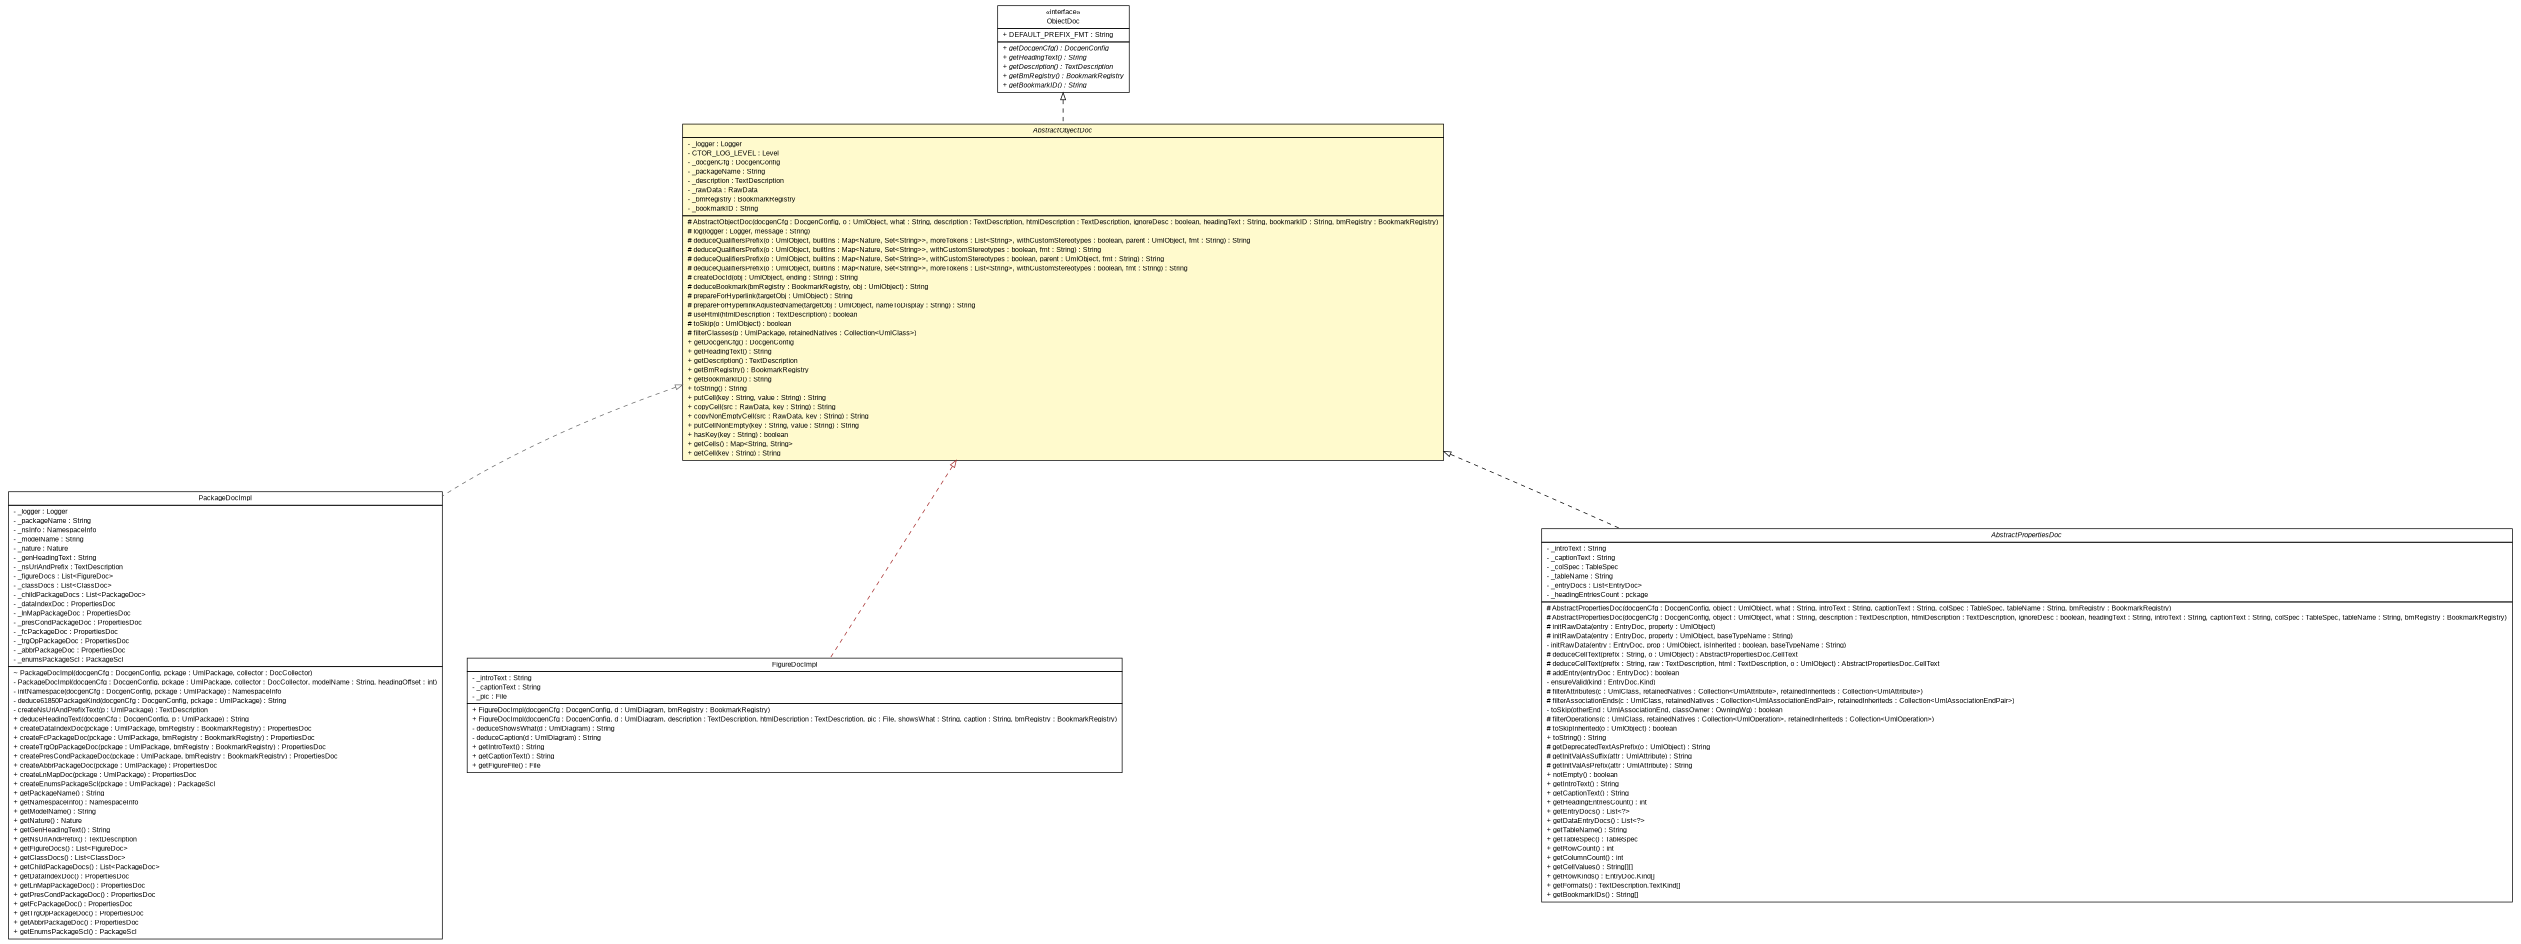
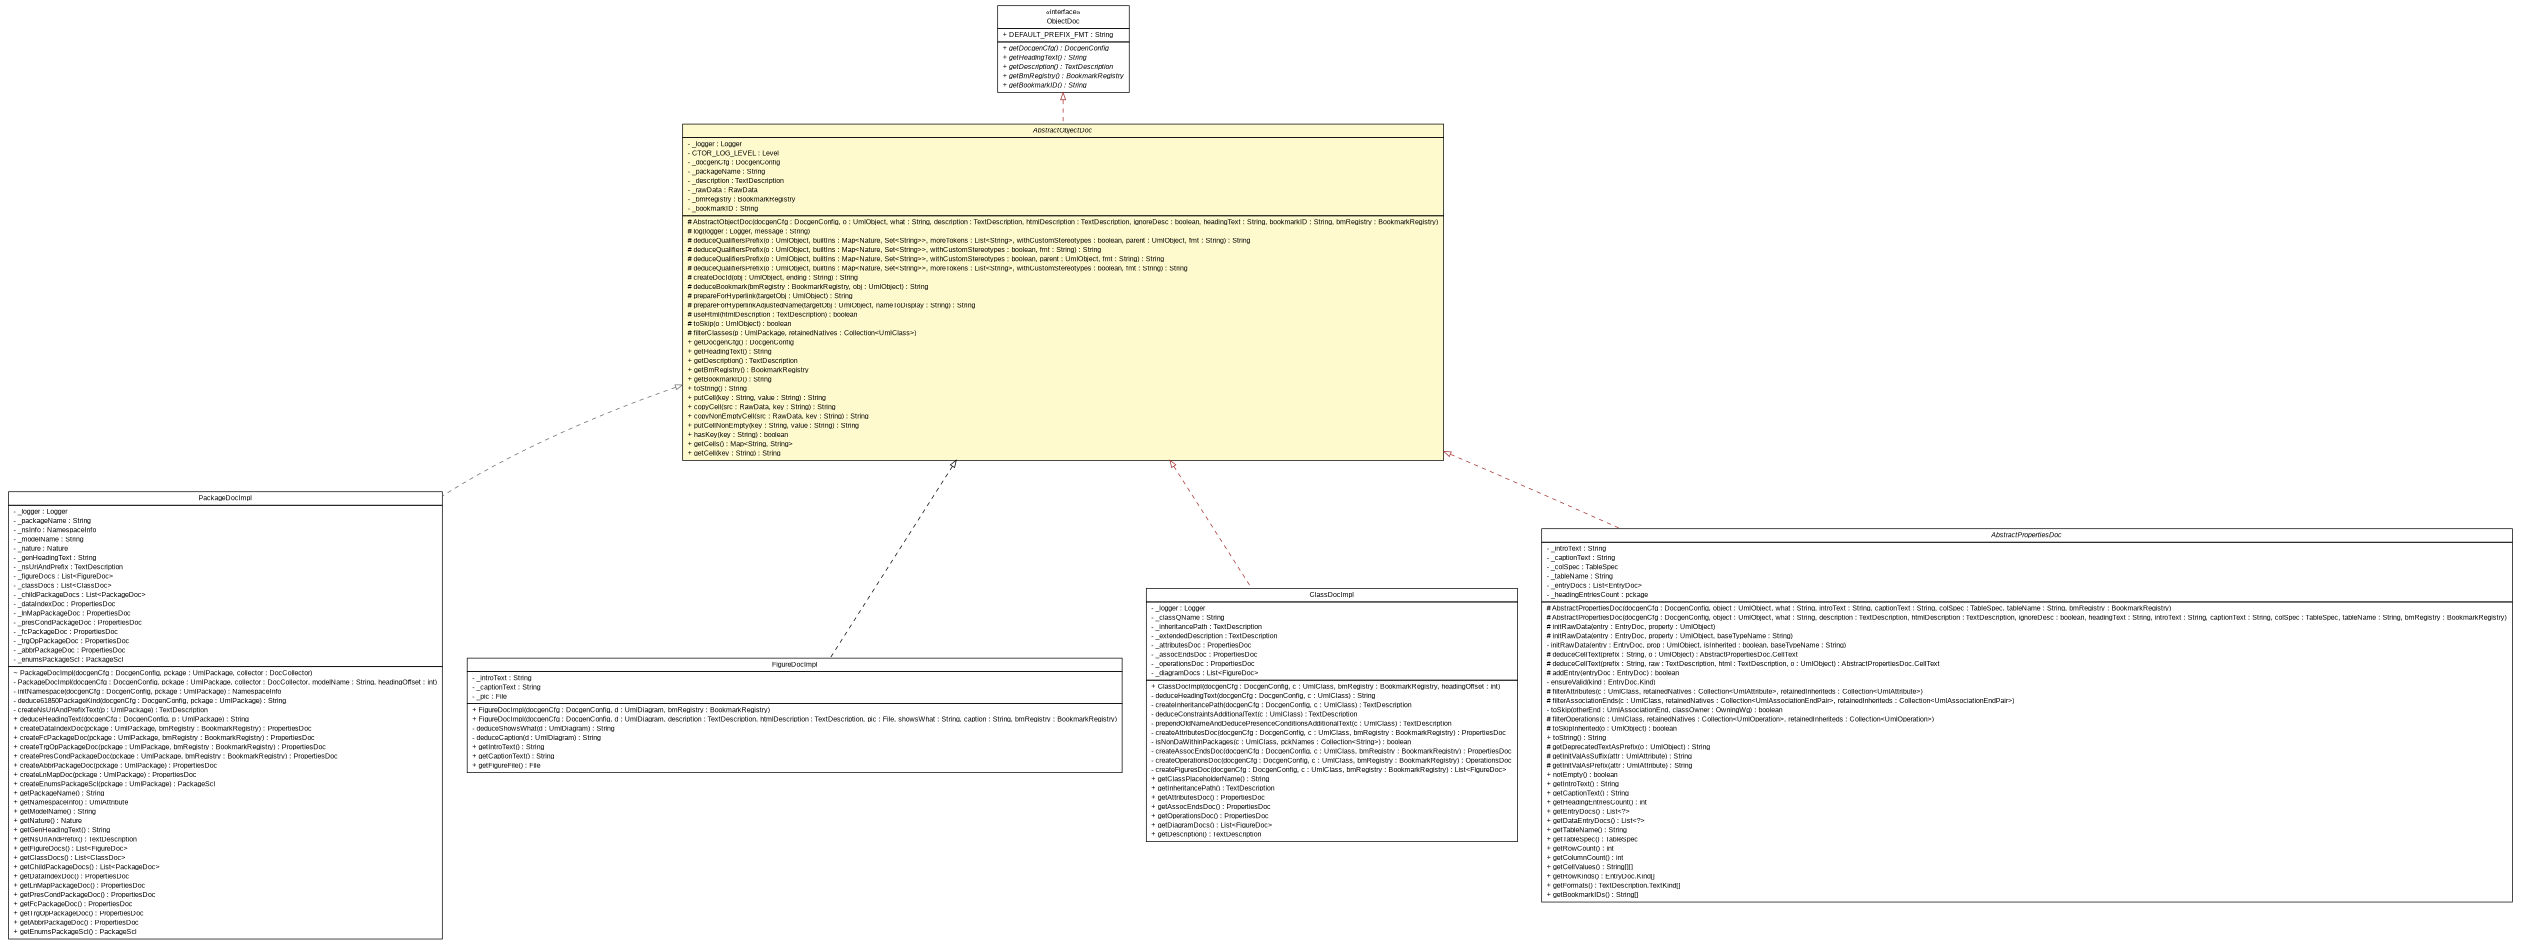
edge "AbstractObjectDoc" -> "ObjectDoc": color black -> brown
edge "AbstractPropertiesDoc" -> "AbstractObjectDoc": color black -> brown
edge "FigureDocImpl" -> "AbstractObjectDoc": color brown -> black
node "ClassDocImpl": added
node "PackageDocImpl": text "+ getNamespaceInfo() : NamespaceInfo" -> "+ getNamespaceInfo() : UmlAttribute"
